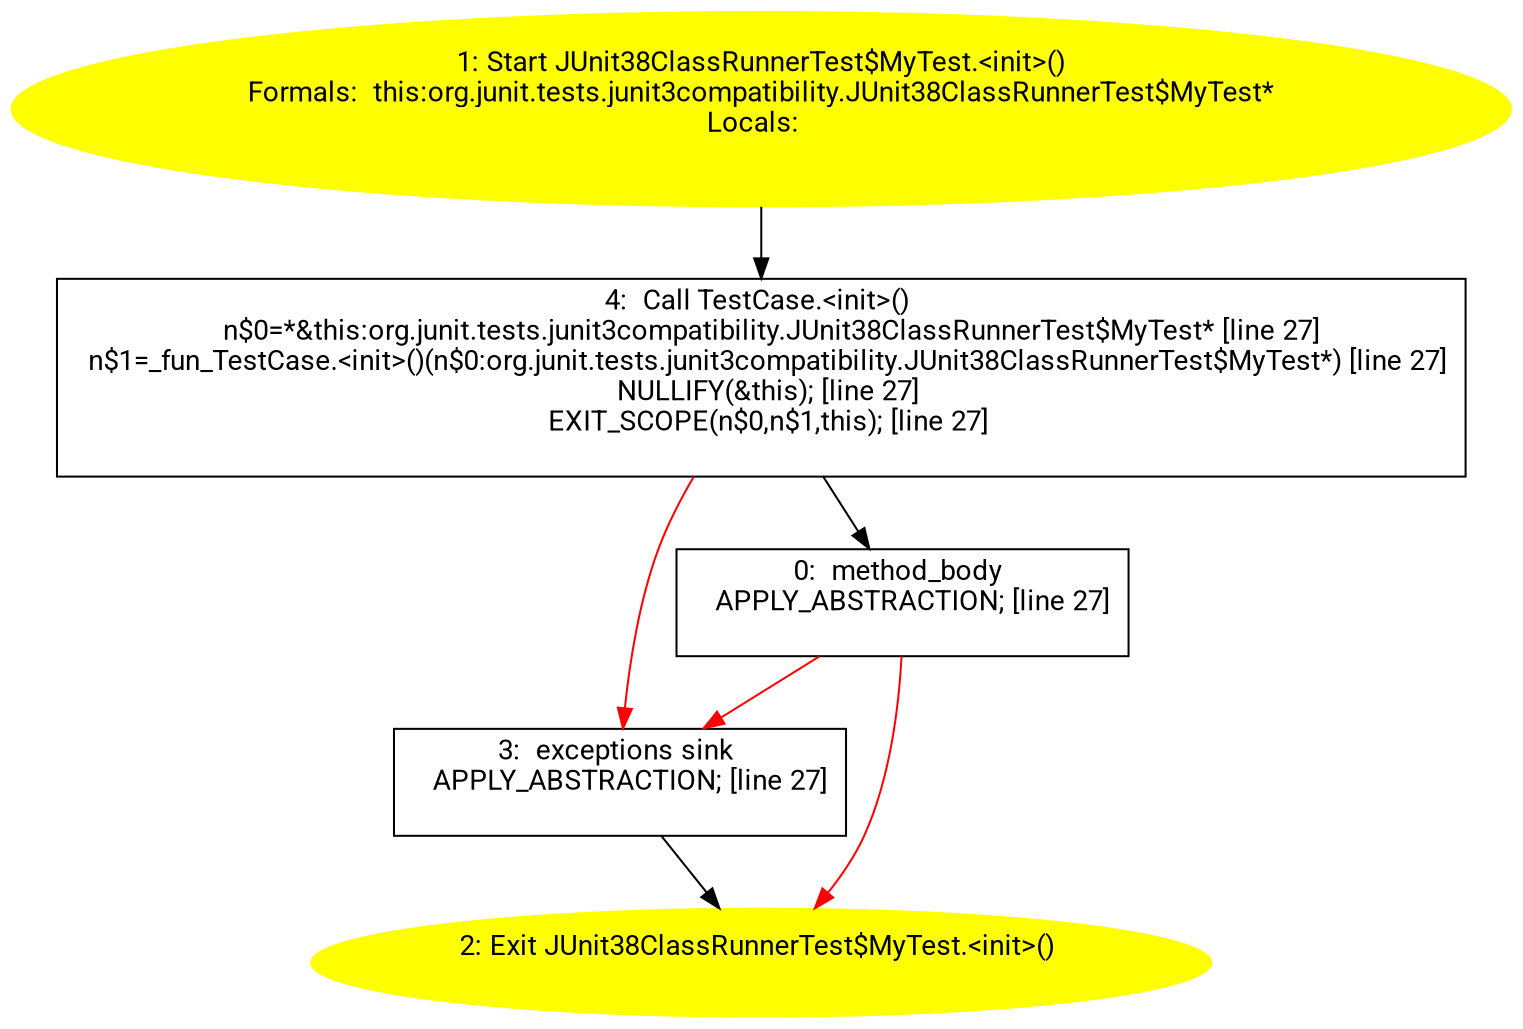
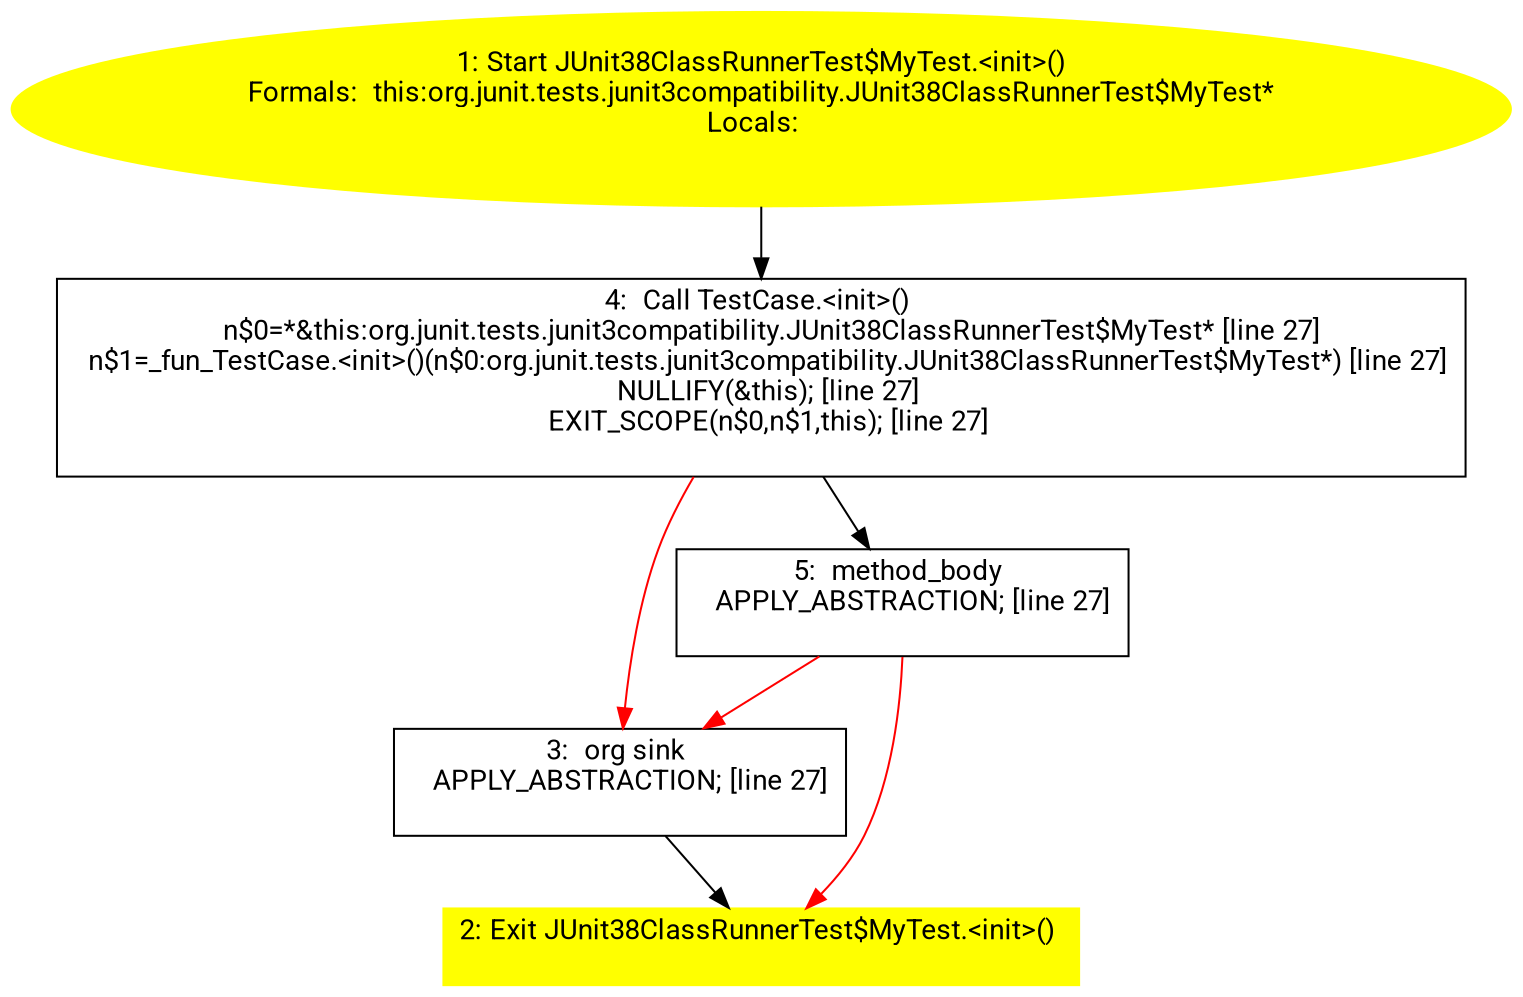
node "0:  method_body APPLY_ABSTRACTION; [line 27]": label "0:  method_body APPLY_ABSTRACTION; [line 27]" -> "5:  method_body APPLY_ABSTRACTION; [line 27]"
node "3:  exceptions sink APPLY_ABSTRACTION; [line 27]": label "3:  exceptions sink APPLY_ABSTRACTION; [line 27]" -> "3:  org sink APPLY_ABSTRACTION; [line 27]"
node "2: Exit JUnit38ClassRunnerTest$MyTest.<init>()": shape ellipse -> box
